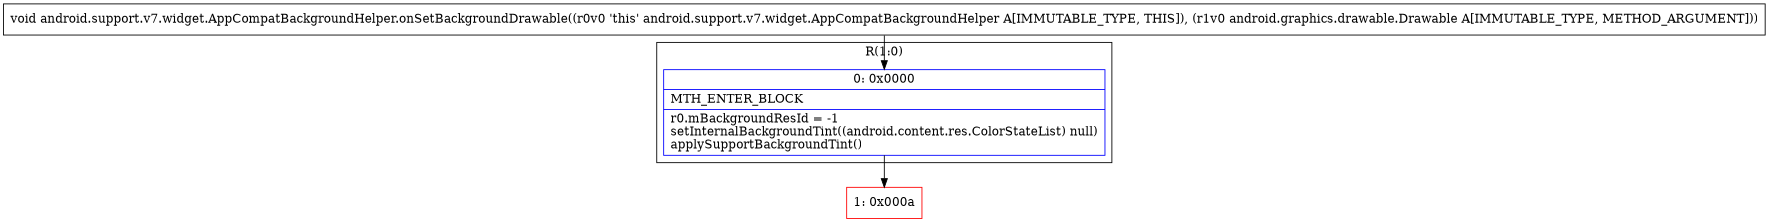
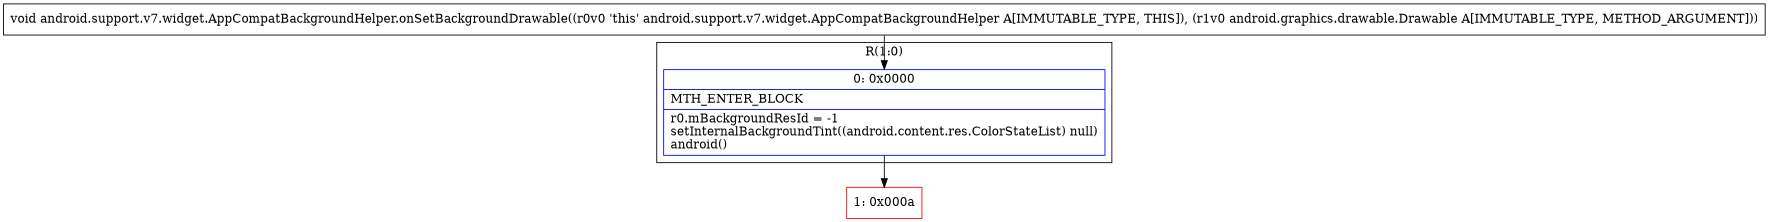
node "0: 0x0000": text "applySupportBackgroundTint()" -> "android()"
